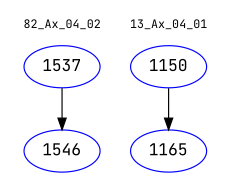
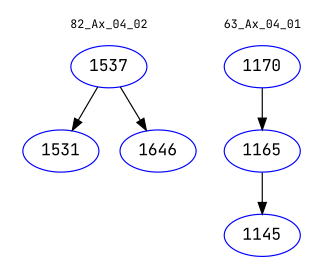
cluster "13_Ax_04_01": label "13_Ax_04_01" -> "63_Ax_04_01"
node "1150": label "1150" -> "1170"
node "1531": added
node "1546": label "1546" -> "1646"
node "1145": added
